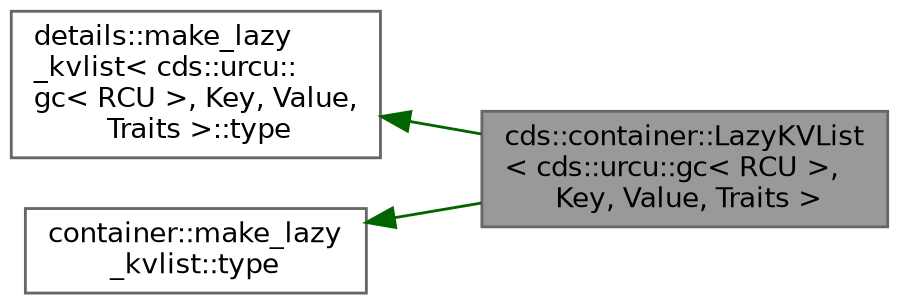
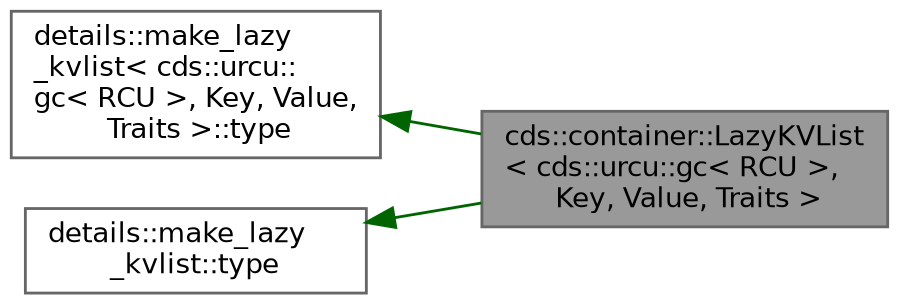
node "container::make_lazy _kvlist::type": label "container::make_lazy _kvlist::type" -> "details::make_lazy _kvlist::type"
